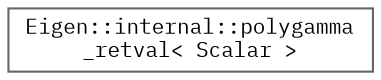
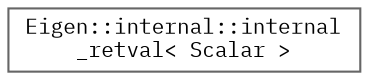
node "Eigen::internal::polygamma _retval< Scalar >": label "Eigen::internal::polygamma _retval< Scalar >" -> "Eigen::internal::internal _retval< Scalar >"
